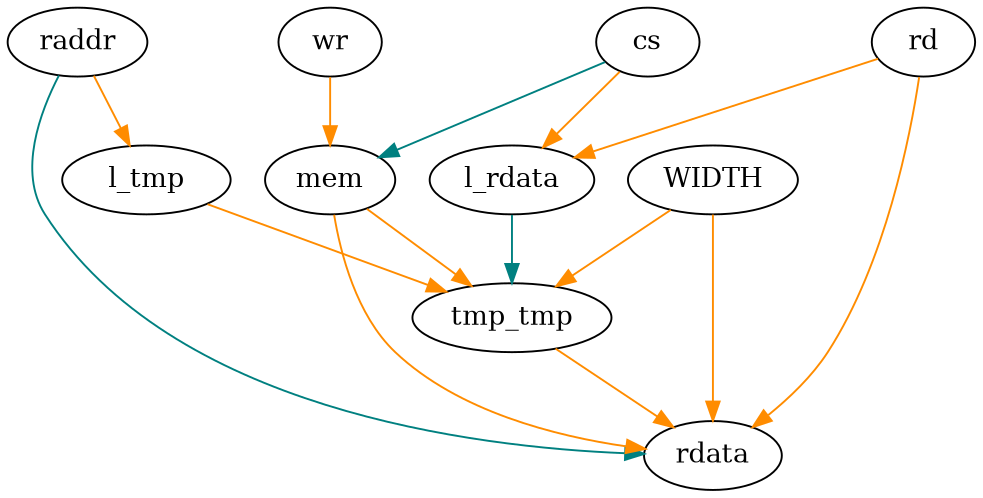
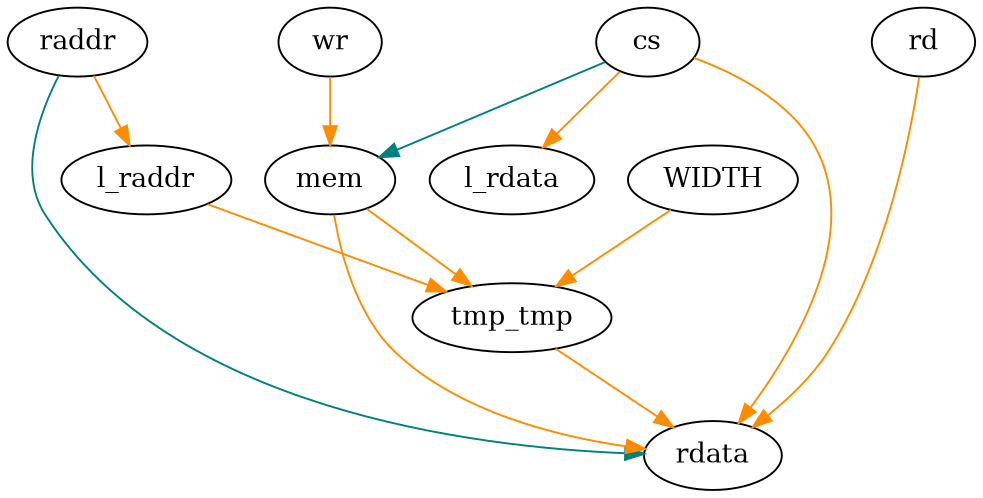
edge "rd" -> "l_rdata": removed
node "l_tmp": label "l_tmp" -> "l_raddr"
edge "l_rdata" -> "tmp_tmp": removed
edge "WIDTH" -> "rdata": now "cs" -> "rdata"
